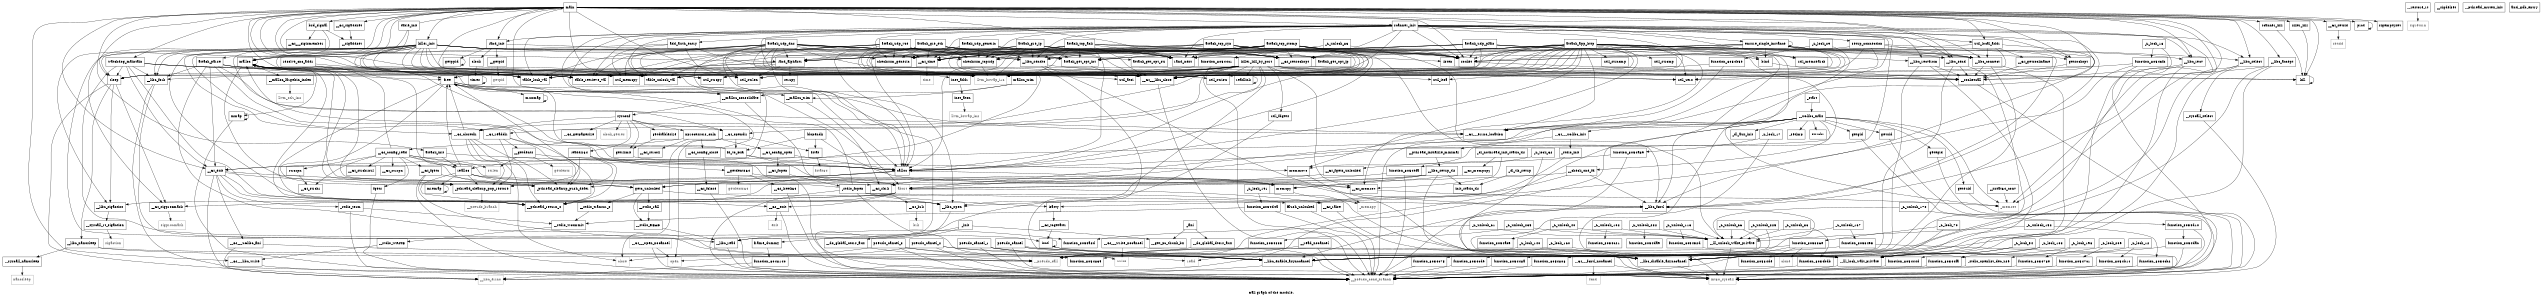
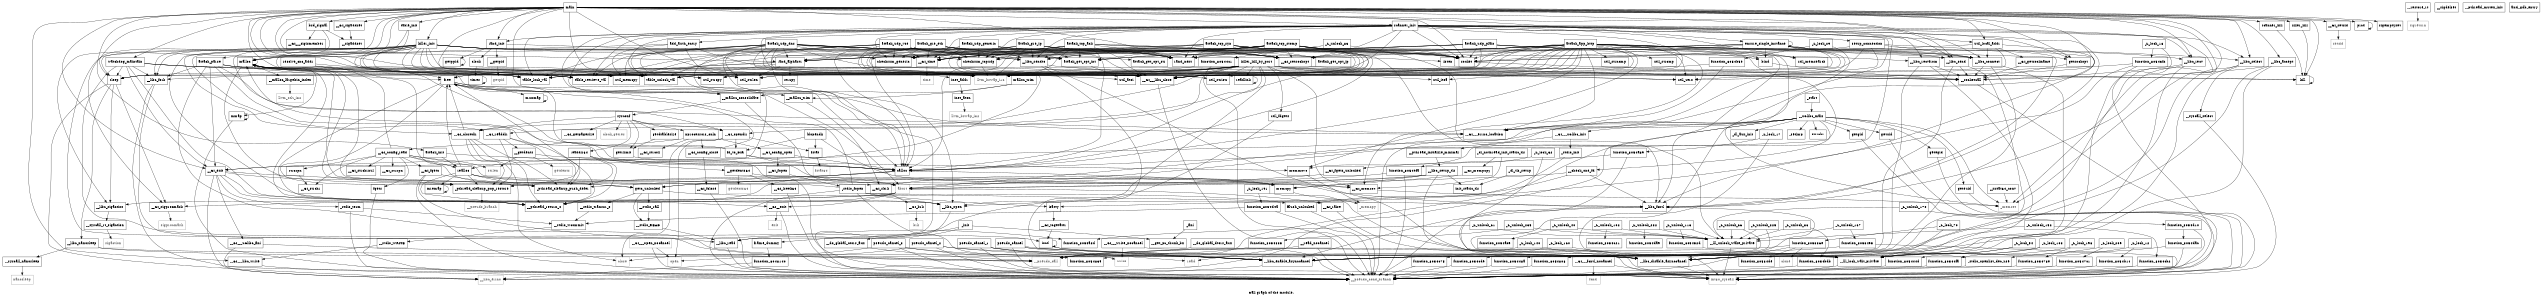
edge "table_init" -> "main": reversed
edge "_fini" -> "__do_global_dtors_aux": removed
